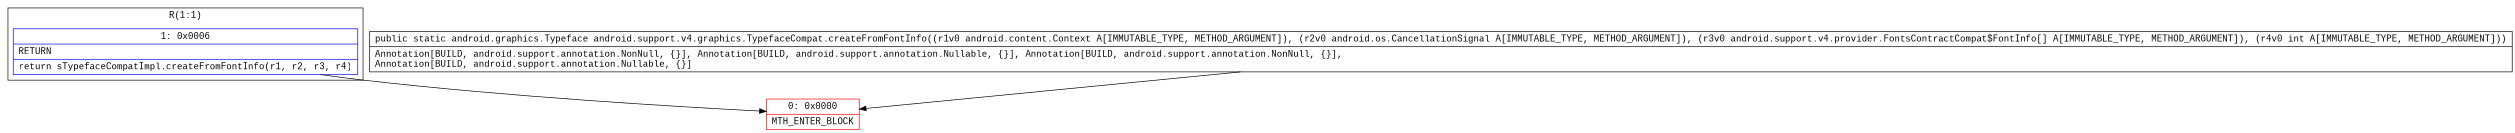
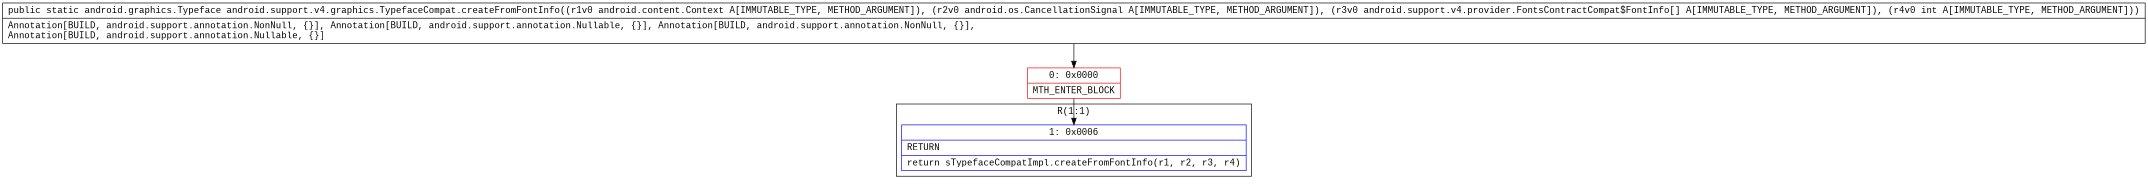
edge "1: 0x0006" -> "0: 0x0000": reversed
